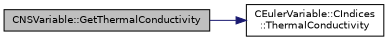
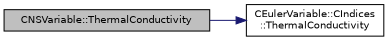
node "CNSVariable::GetThermalConductivity": label "CNSVariable::GetThermalConductivity" -> "CNSVariable::ThermalConductivity"
